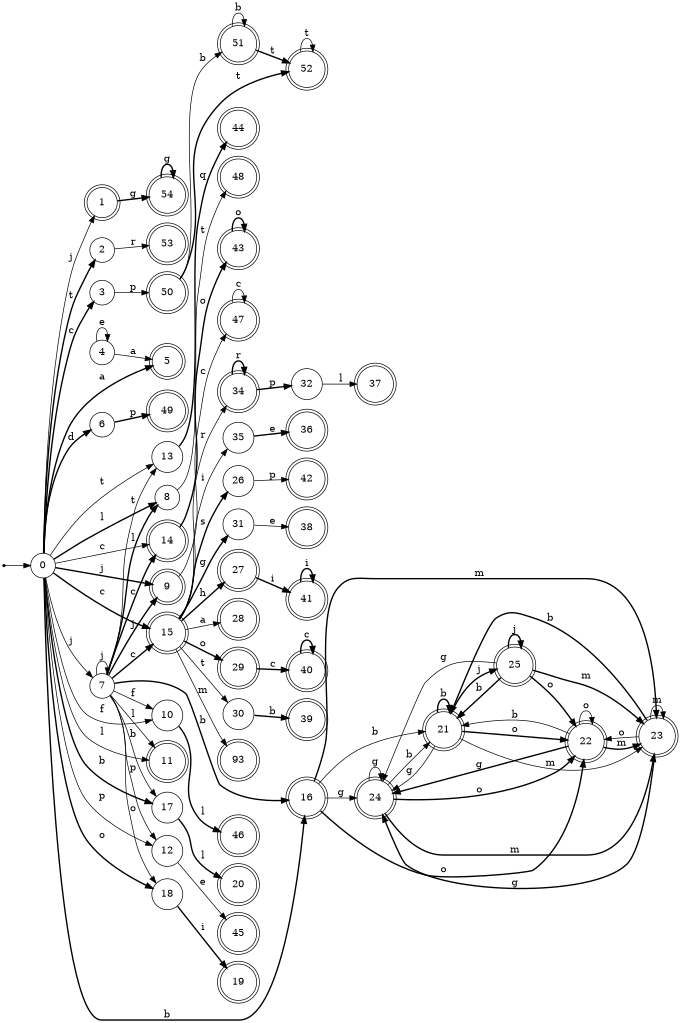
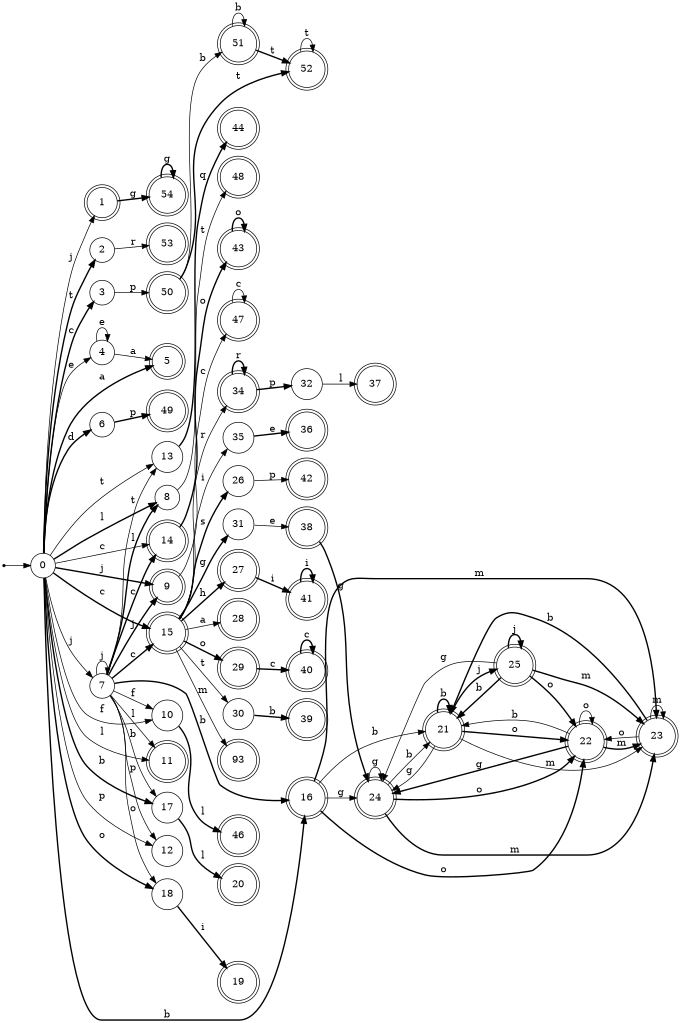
edge "0" -> "4": added, label "e"
edge "23" -> "24": now "38" -> "24"
node "45": removed
